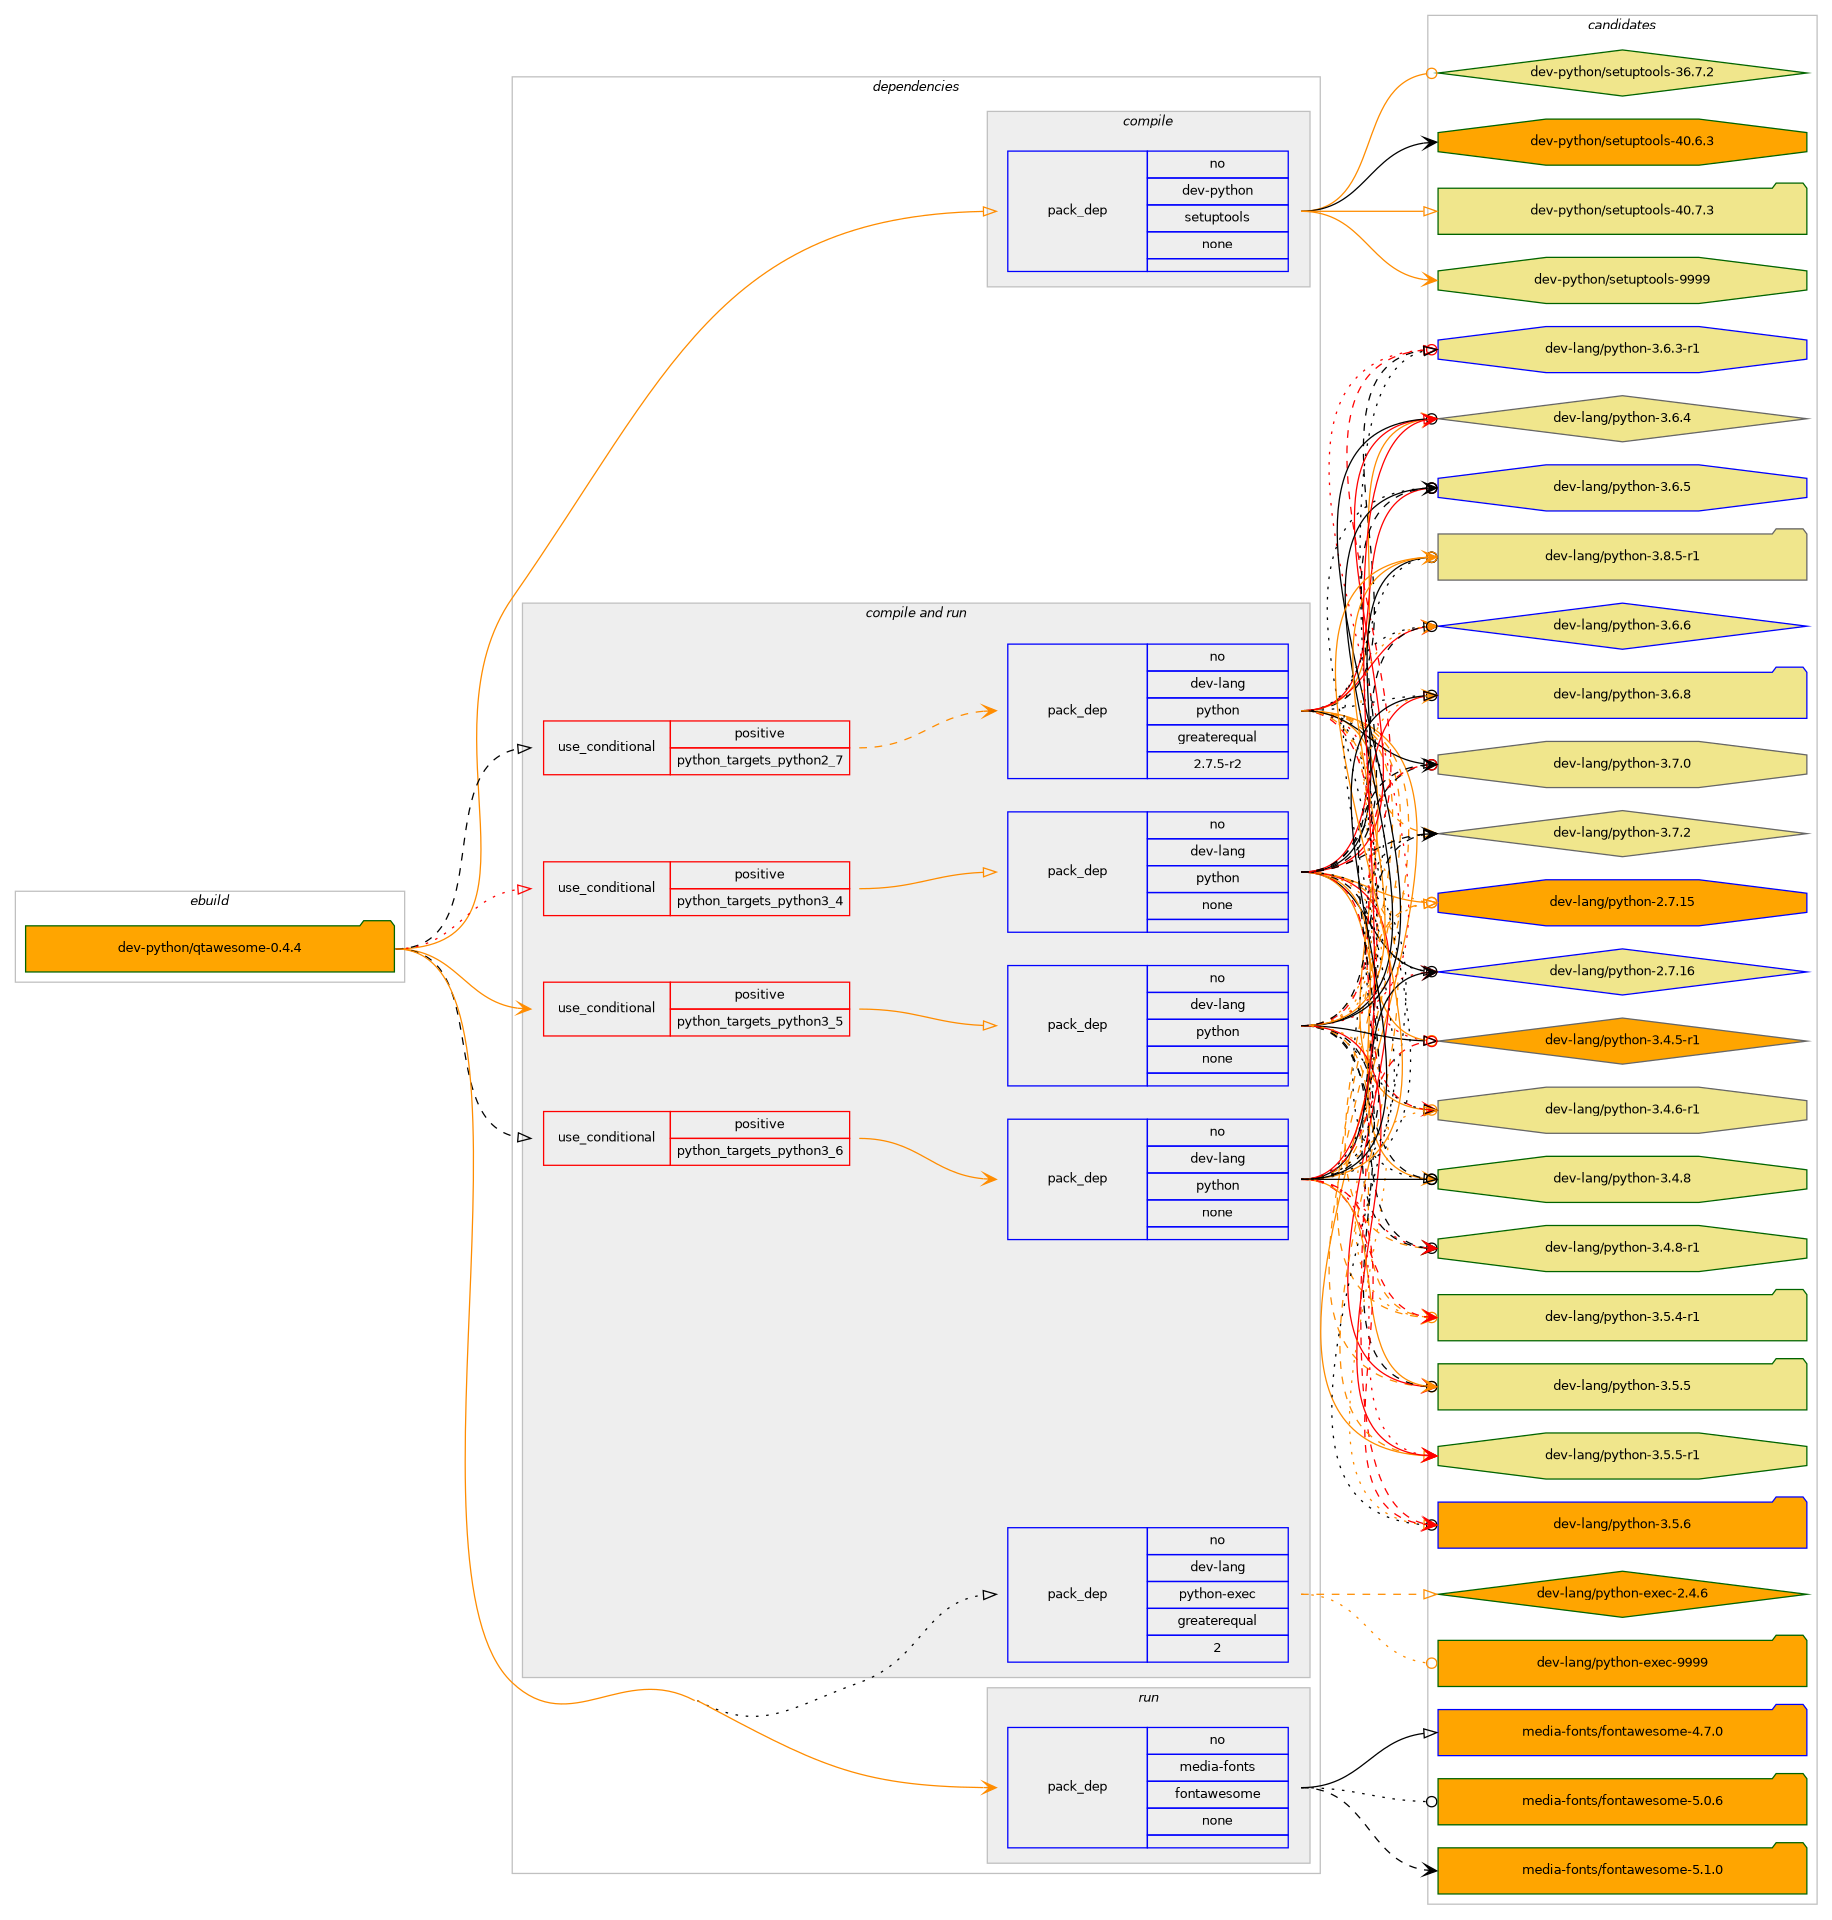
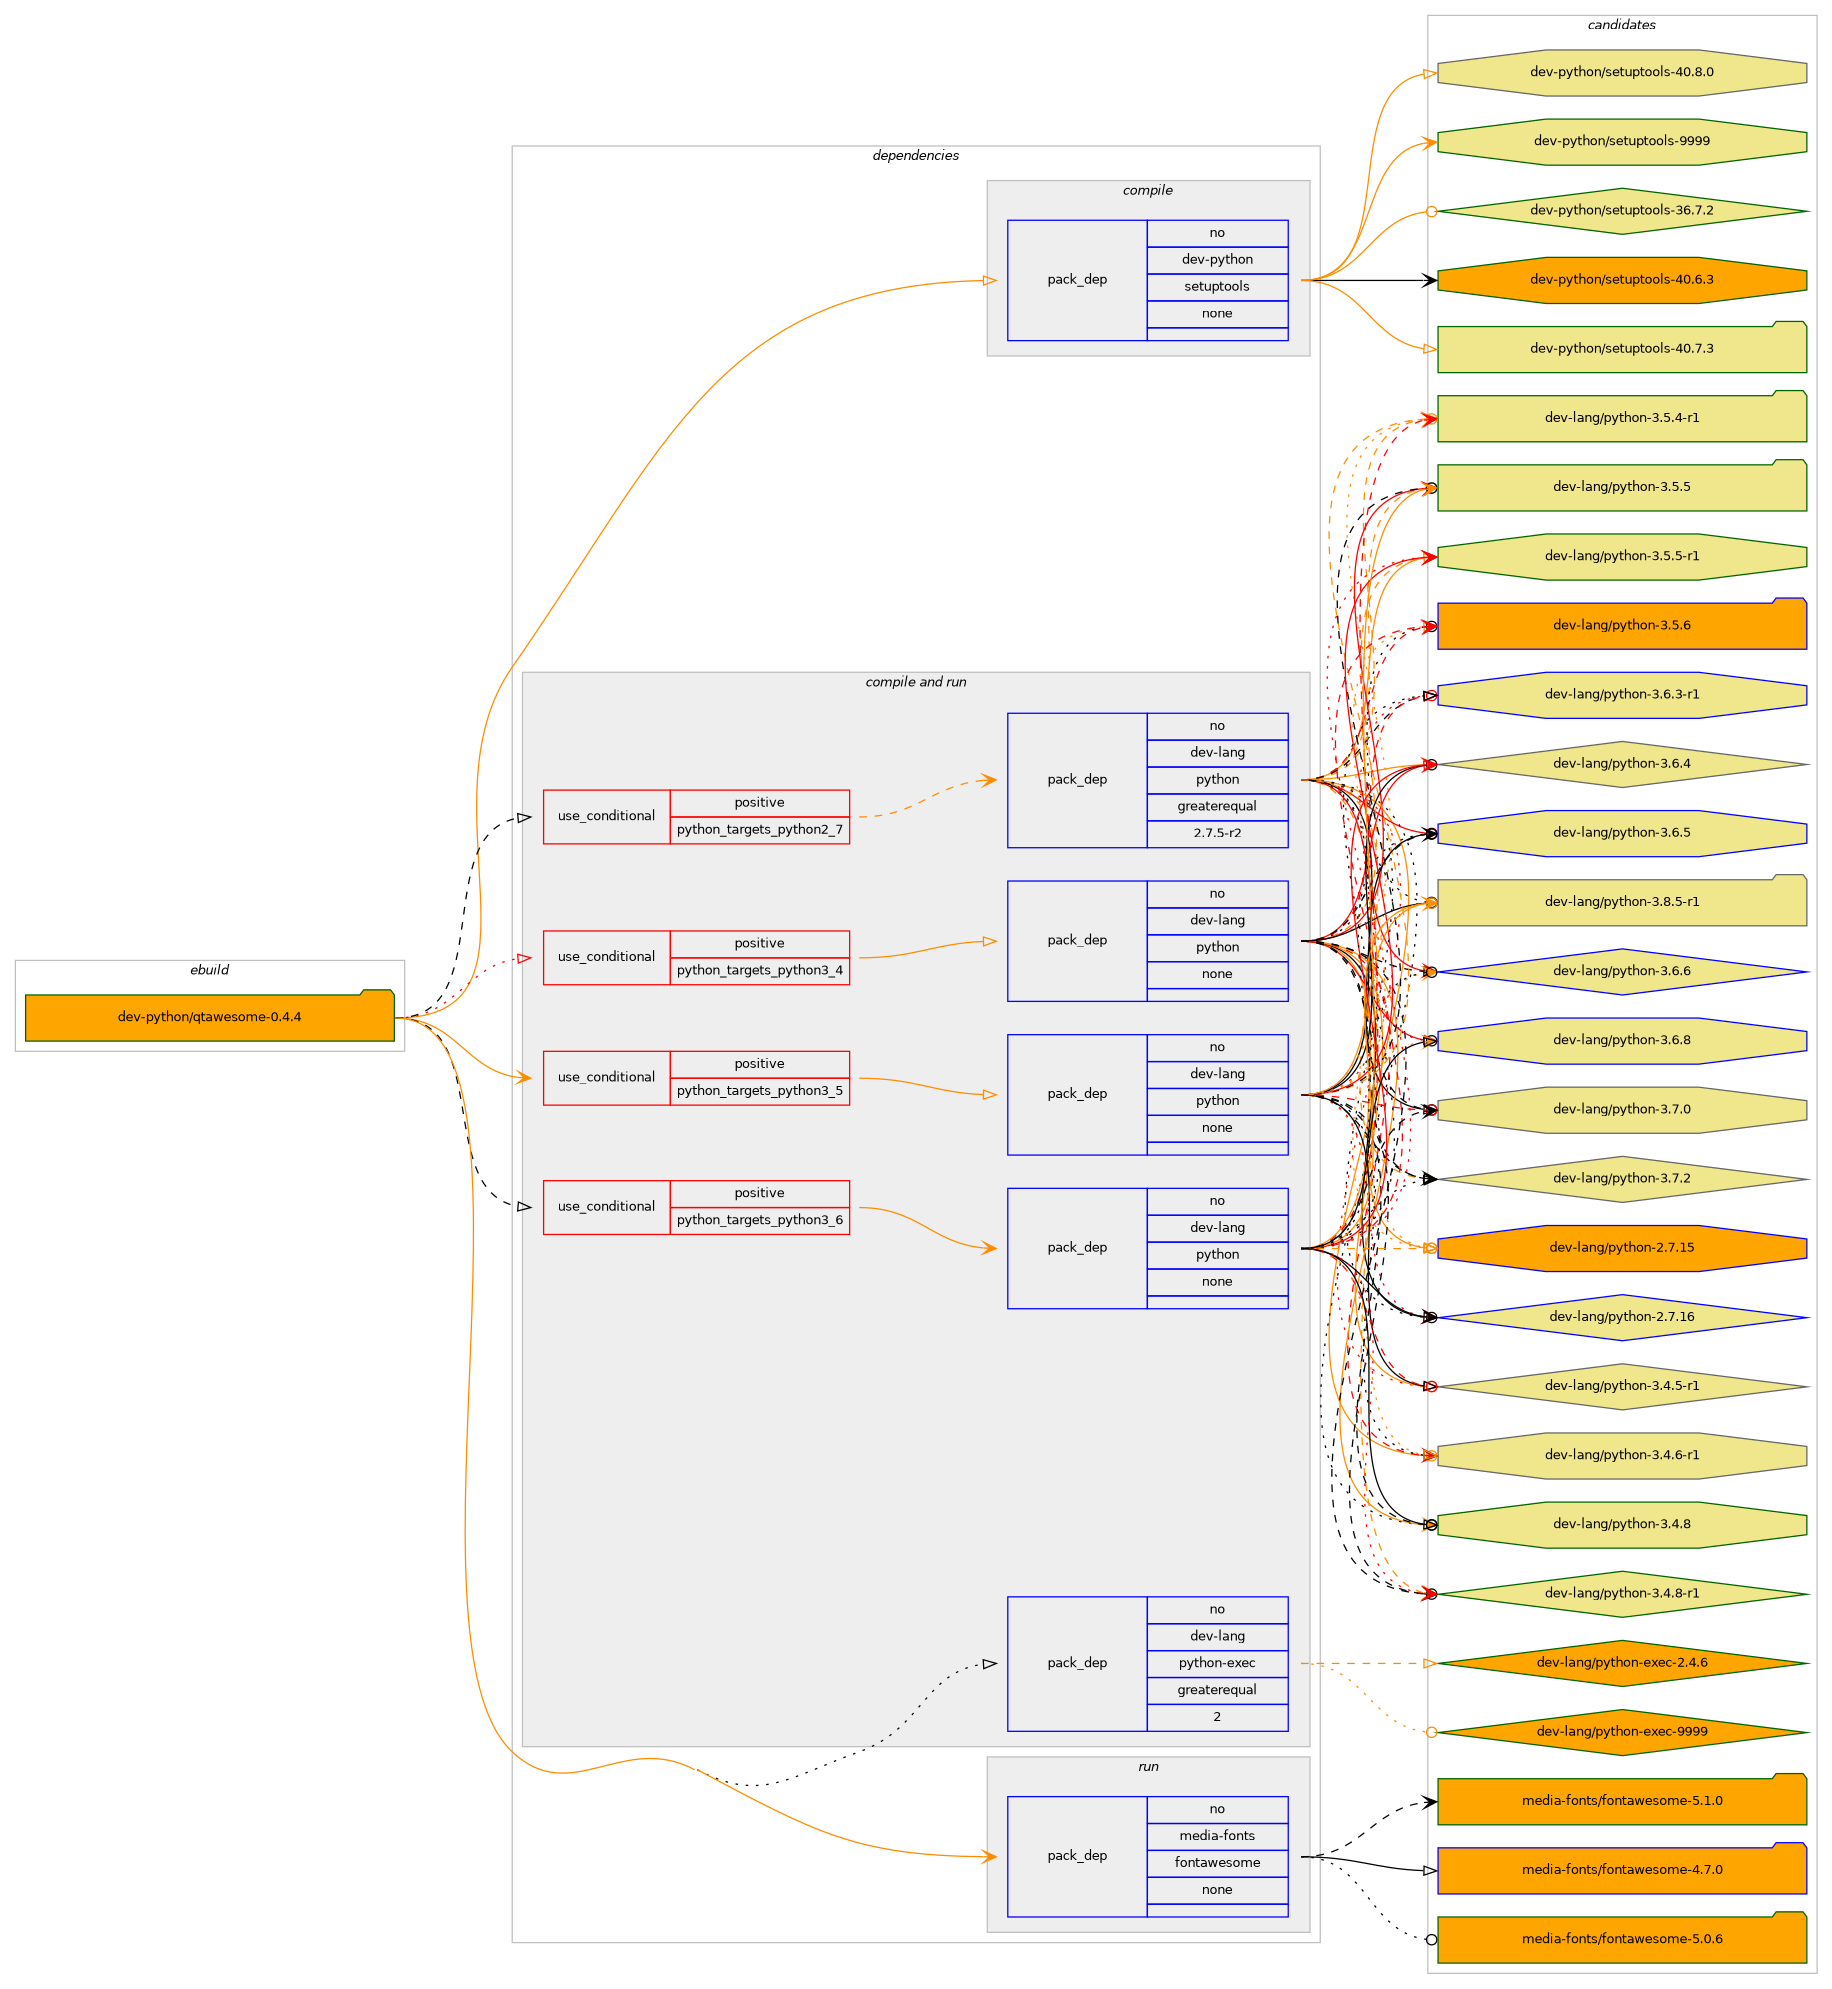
node "dev-python/setuptools-40.8.0": added
node "dev-lang/python-3.6.8": shape folder -> octagon
node "dev-lang/python-3.4.5-r1": fillcolor orange -> khaki
node "dev-lang/python-3.4.8-r1": shape octagon -> diamond
node "dev-lang/python-exec-9999": shape folder -> diamond
